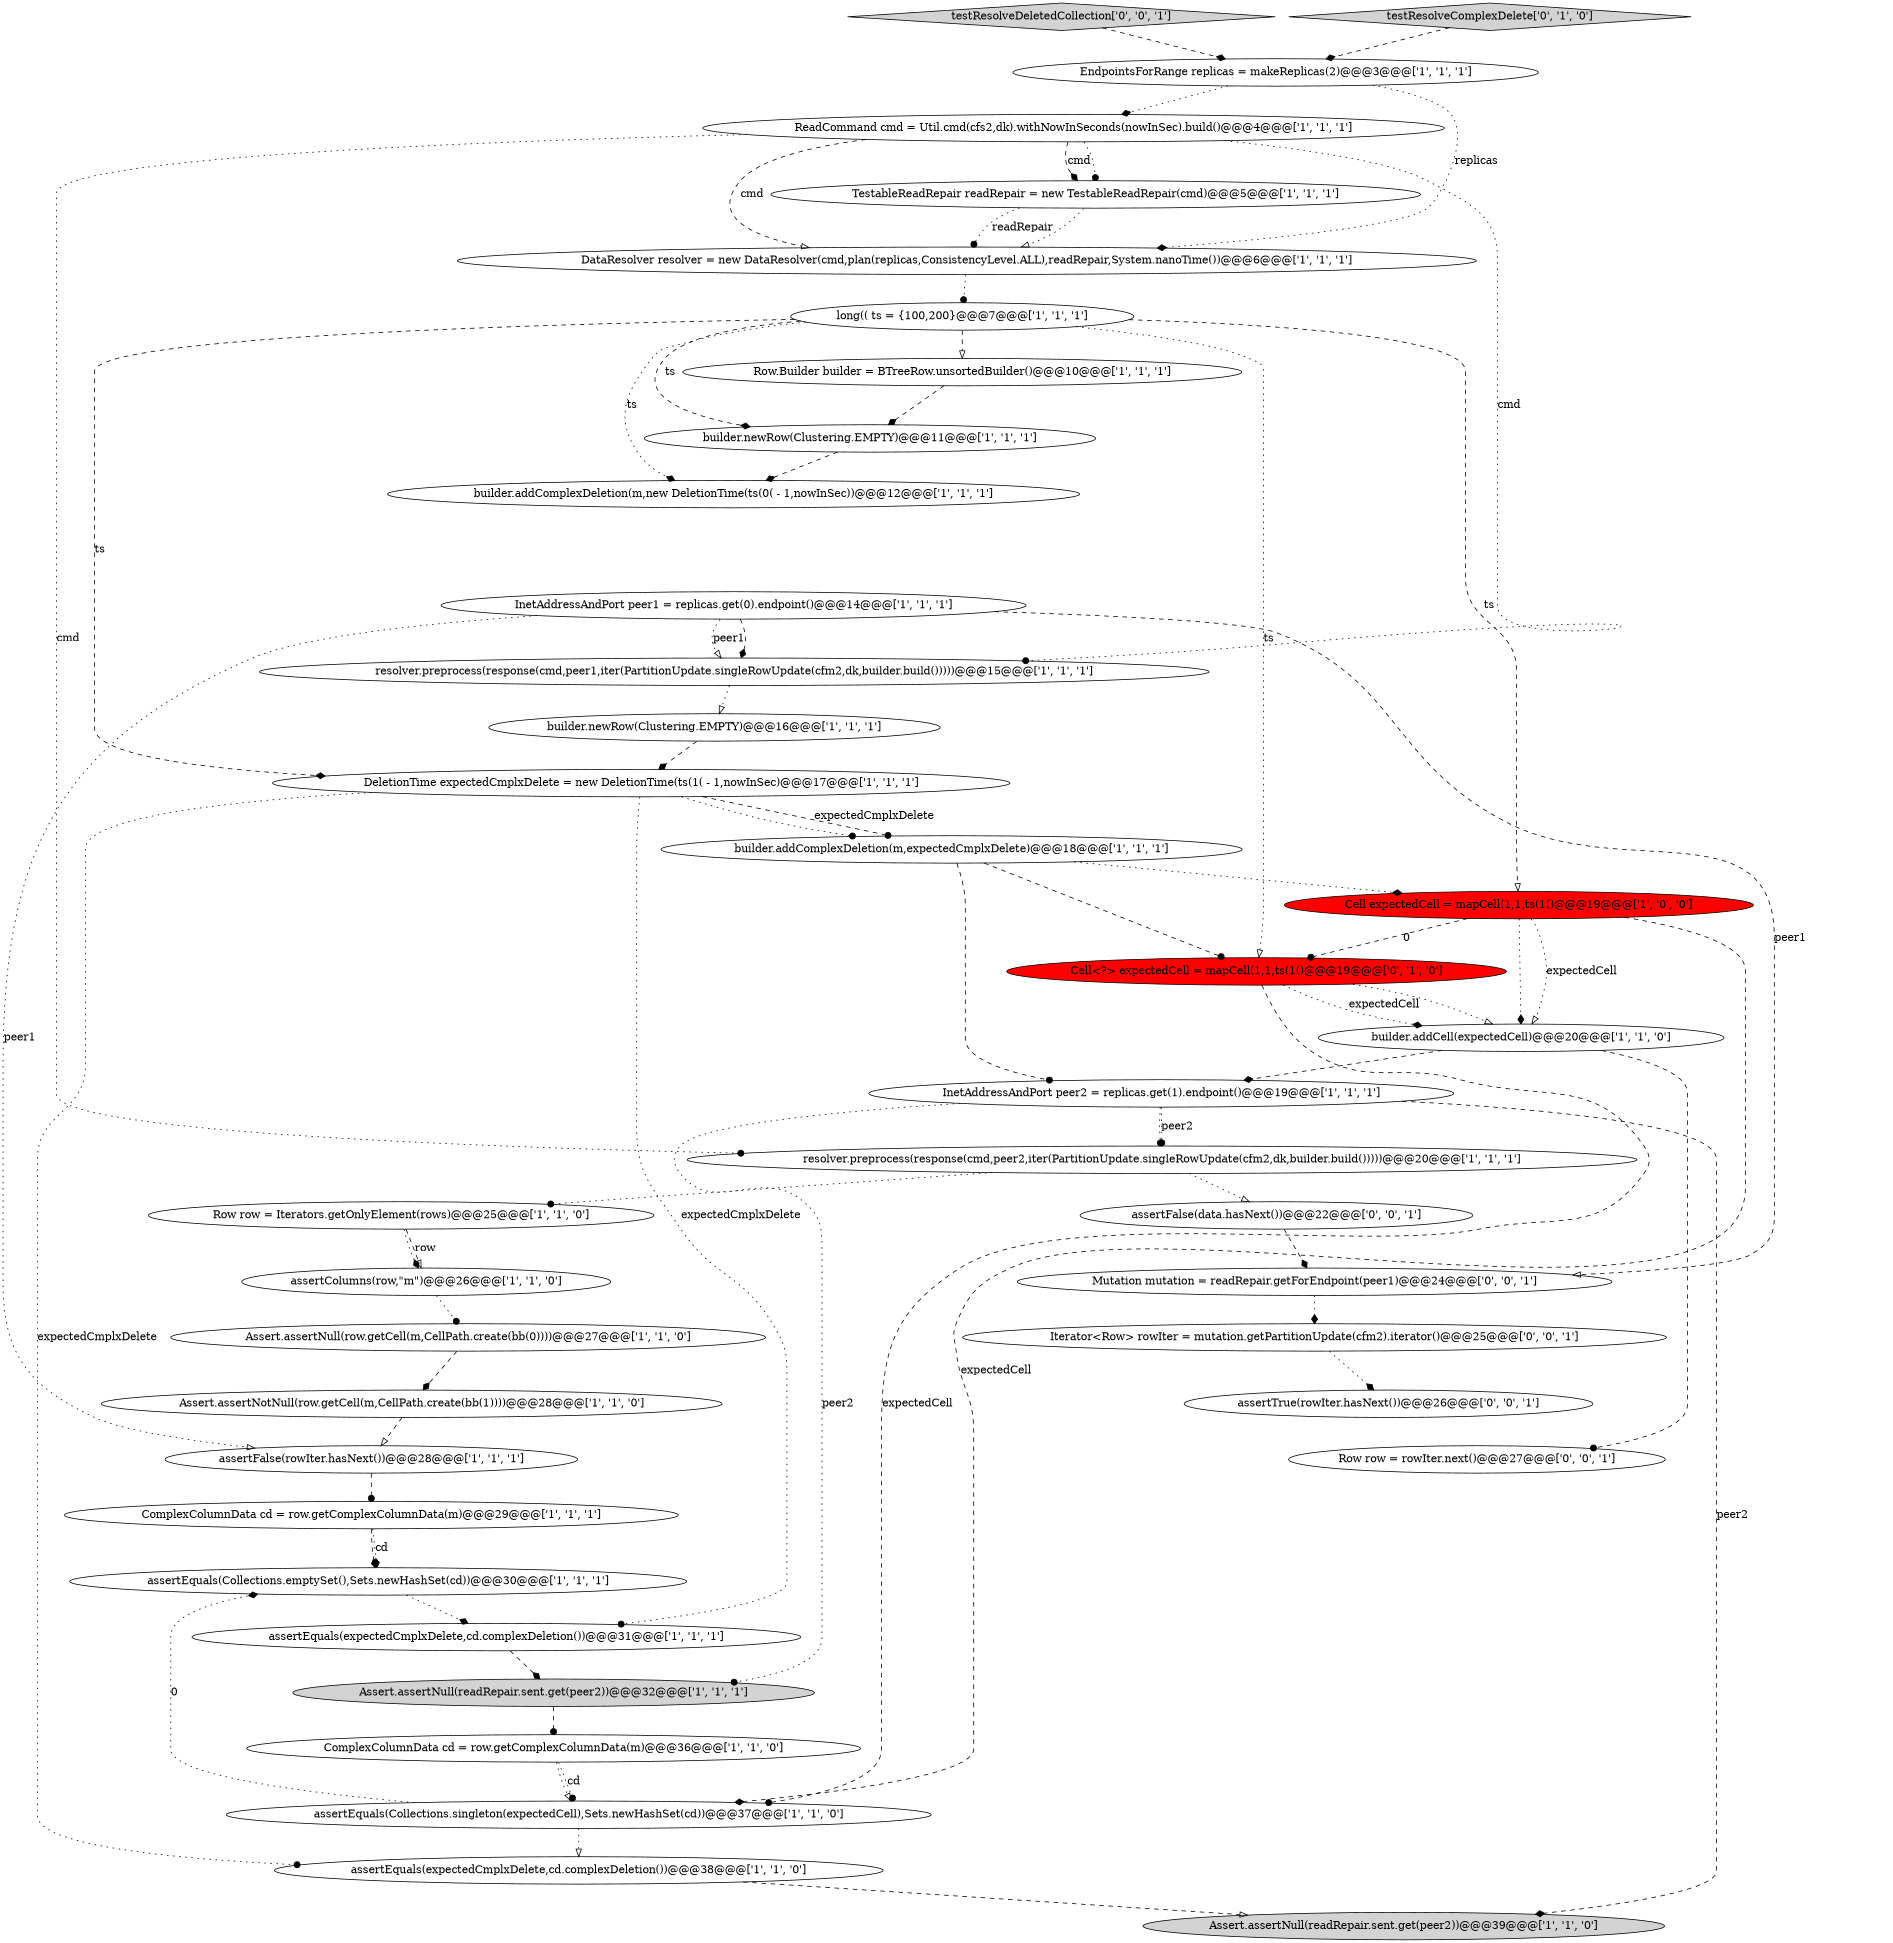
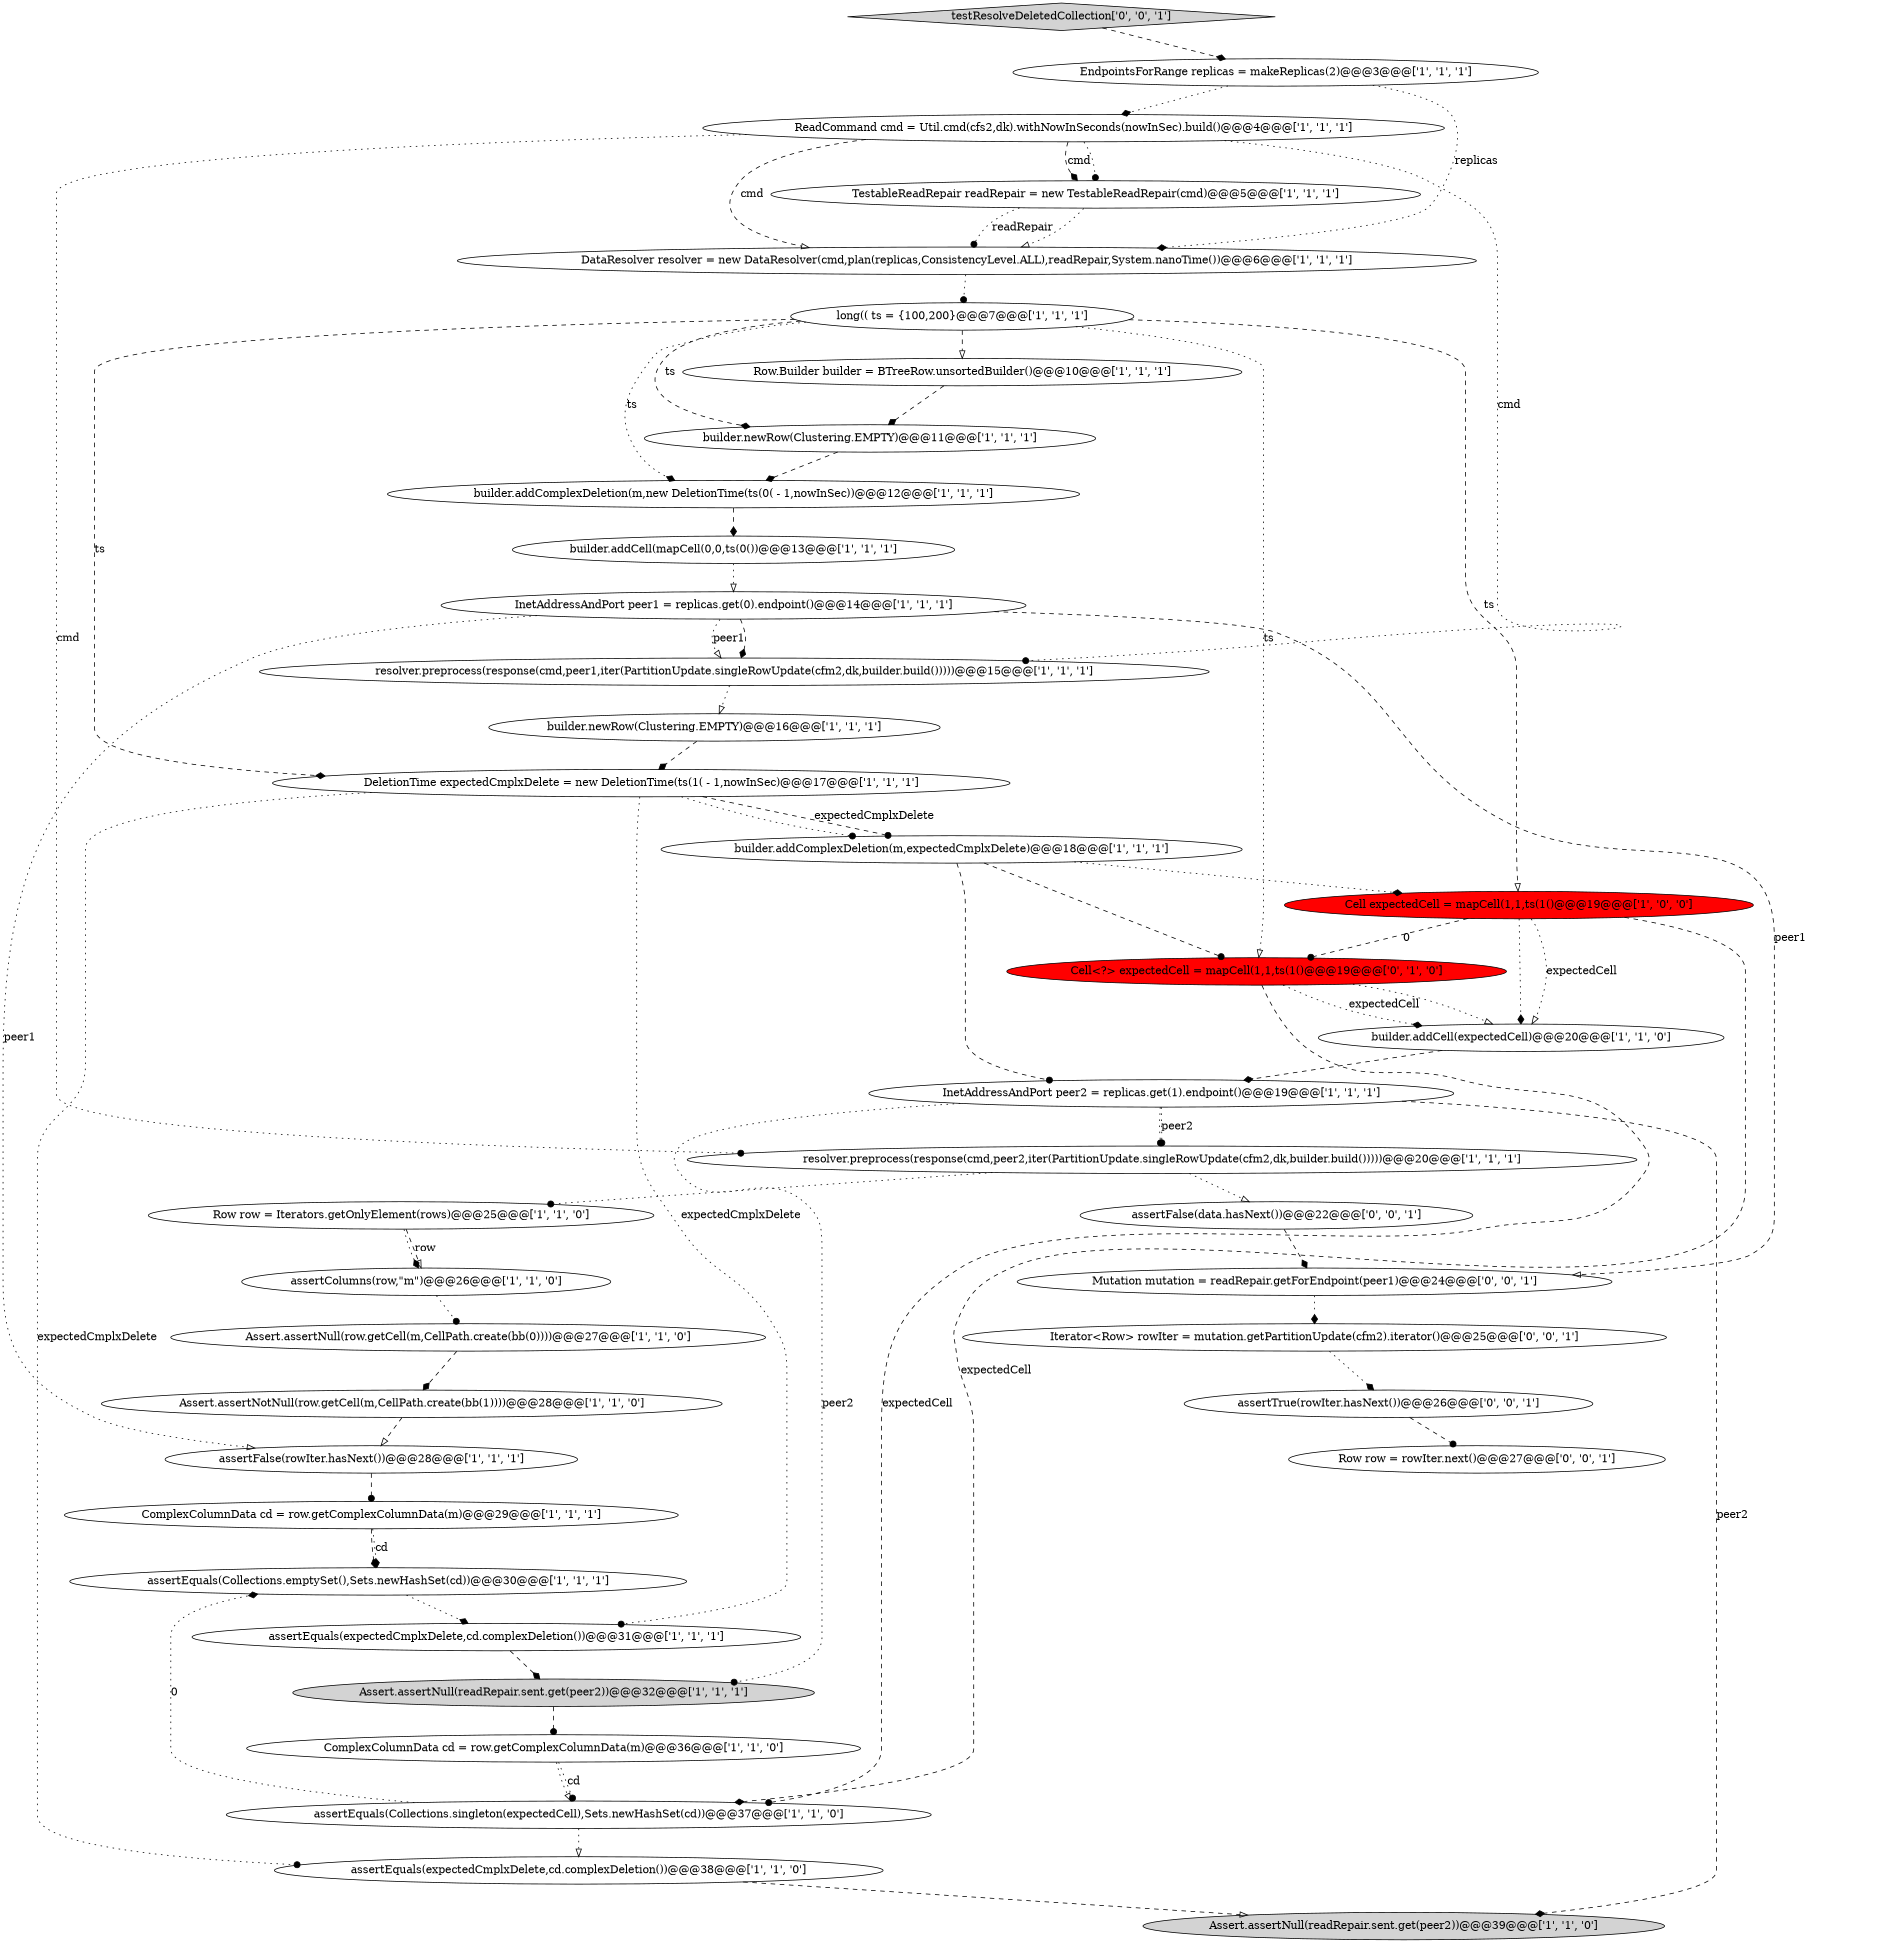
node "testResolveComplexDelete['0', '1', '0']": removed
node "builder.addCell(mapCell(0,0,ts(0())@@@13@@@['1', '1', '1']": added
edge "builder.addCell(expectedCell)@@@20@@@['1', '1', '0']" -> "Row row = rowIter.next()@@@27@@@['0', '0', '1']": now "assertTrue(rowIter.hasNext())@@@26@@@['0', '0', '1']" -> "Row row = rowIter.next()@@@27@@@['0', '0', '1']"
